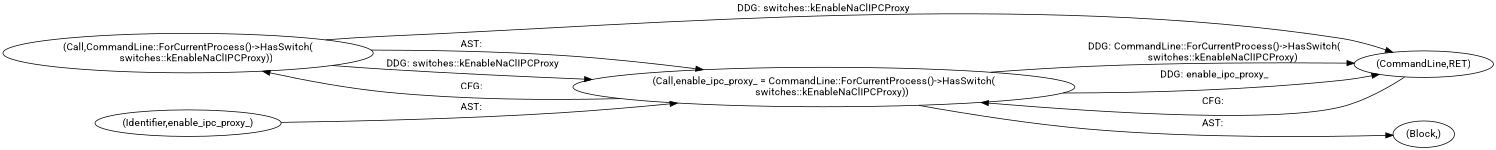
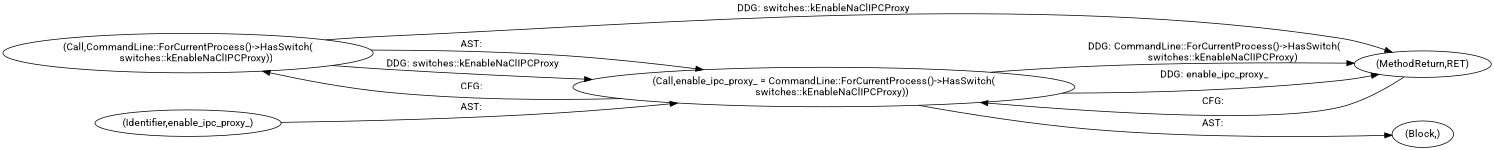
node "(CommandLine,RET)": label "(CommandLine,RET)" -> "(MethodReturn,RET)"
